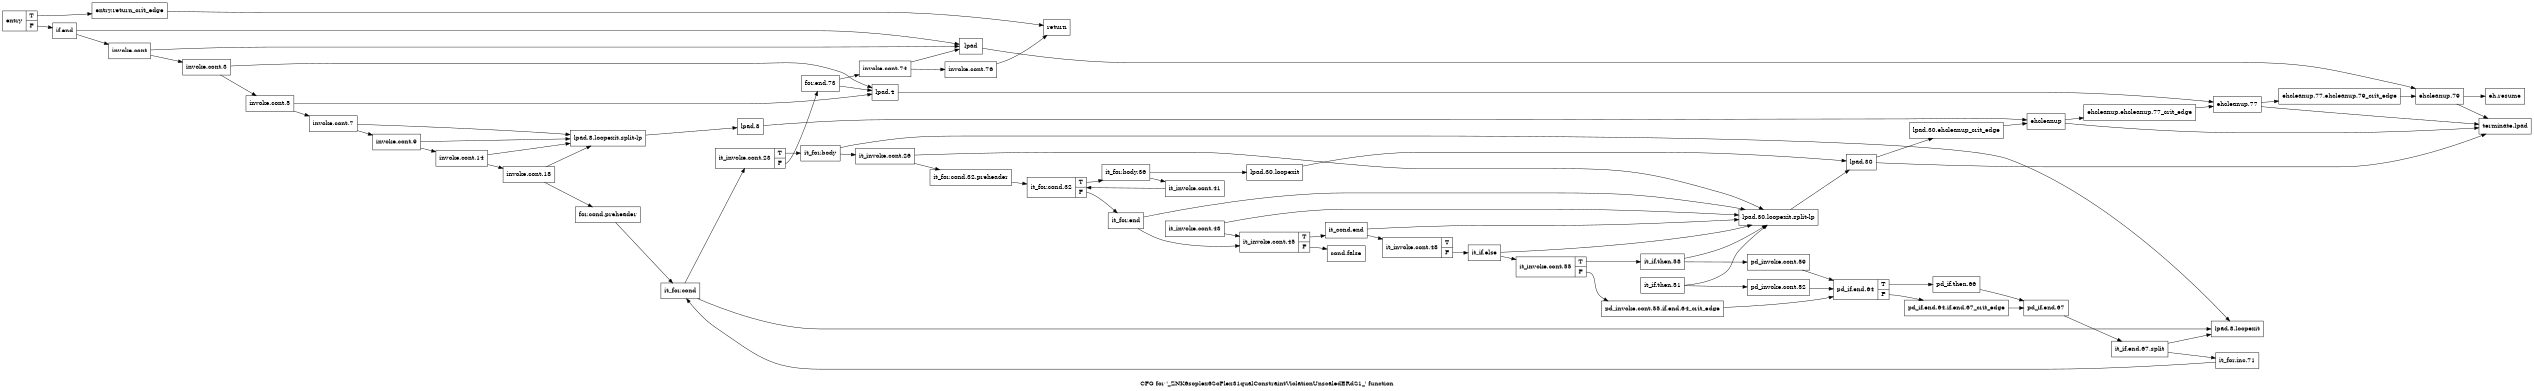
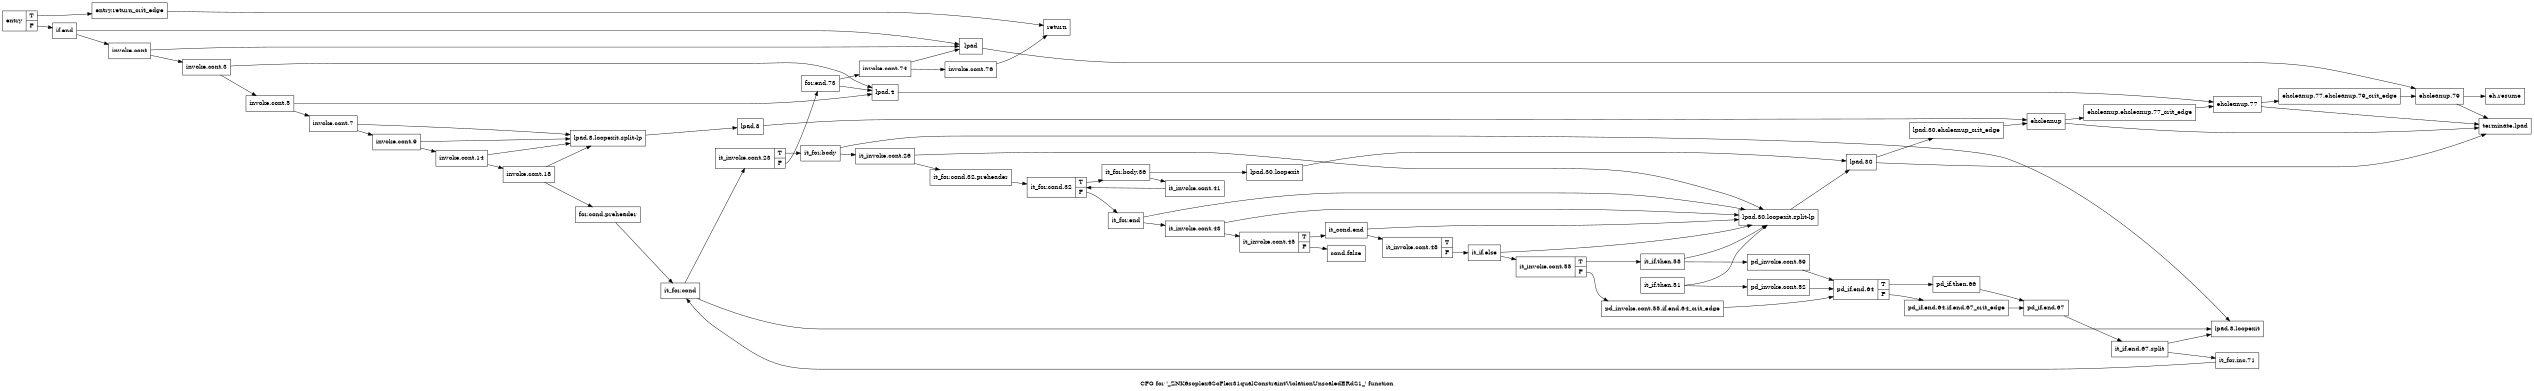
edge "it_for.end" -> "it_invoke.cont.45": now "it_for.end" -> "it_invoke.cont.43"
